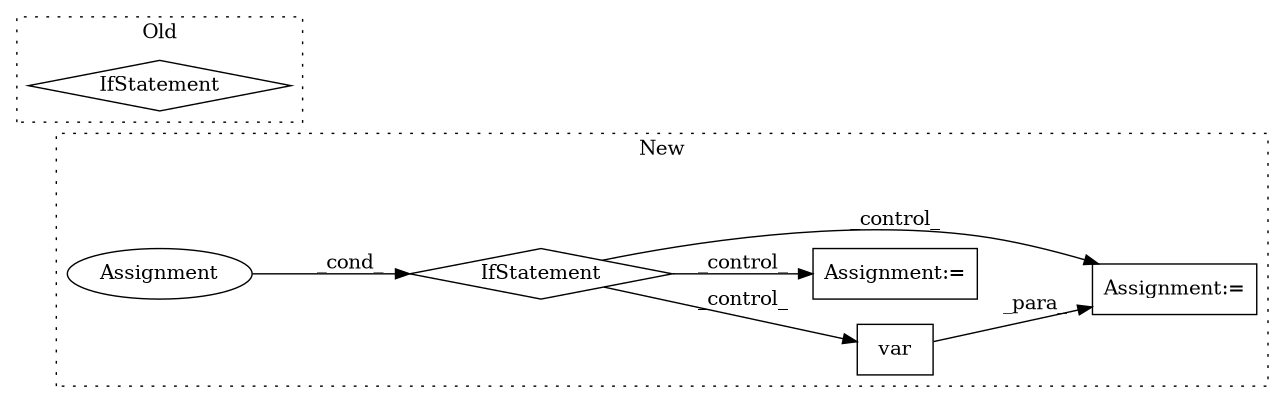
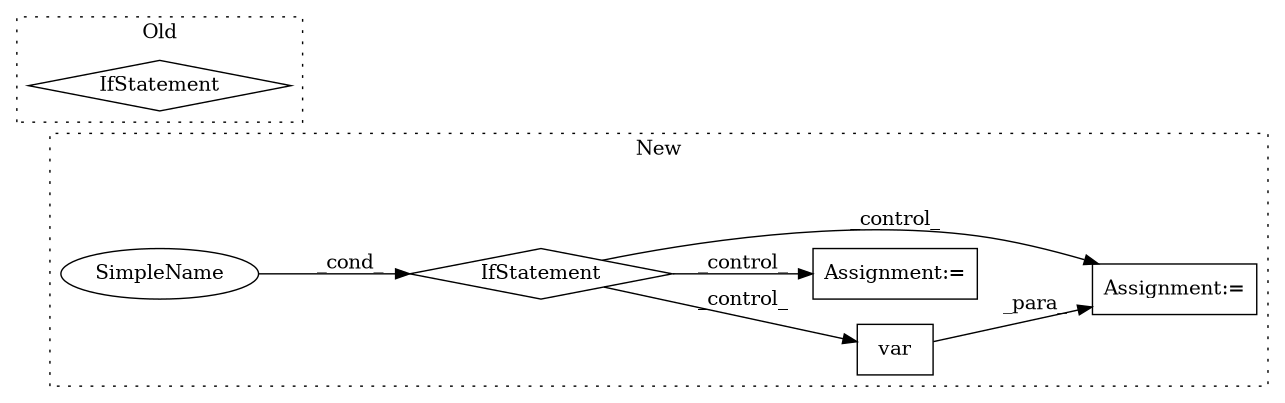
node "Assignment": label "Assignment" -> "SimpleName"
